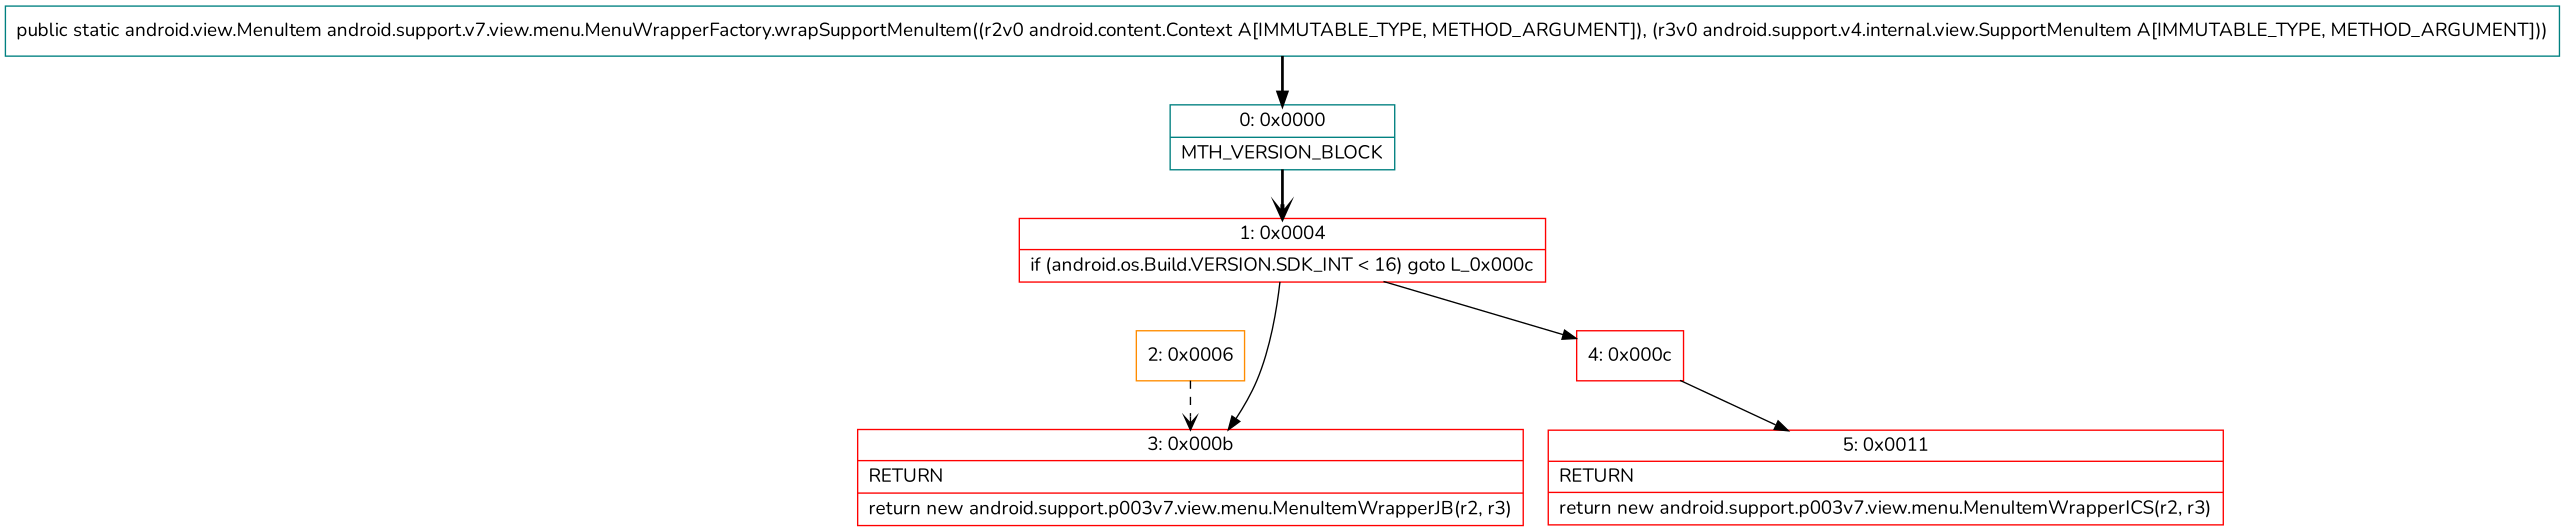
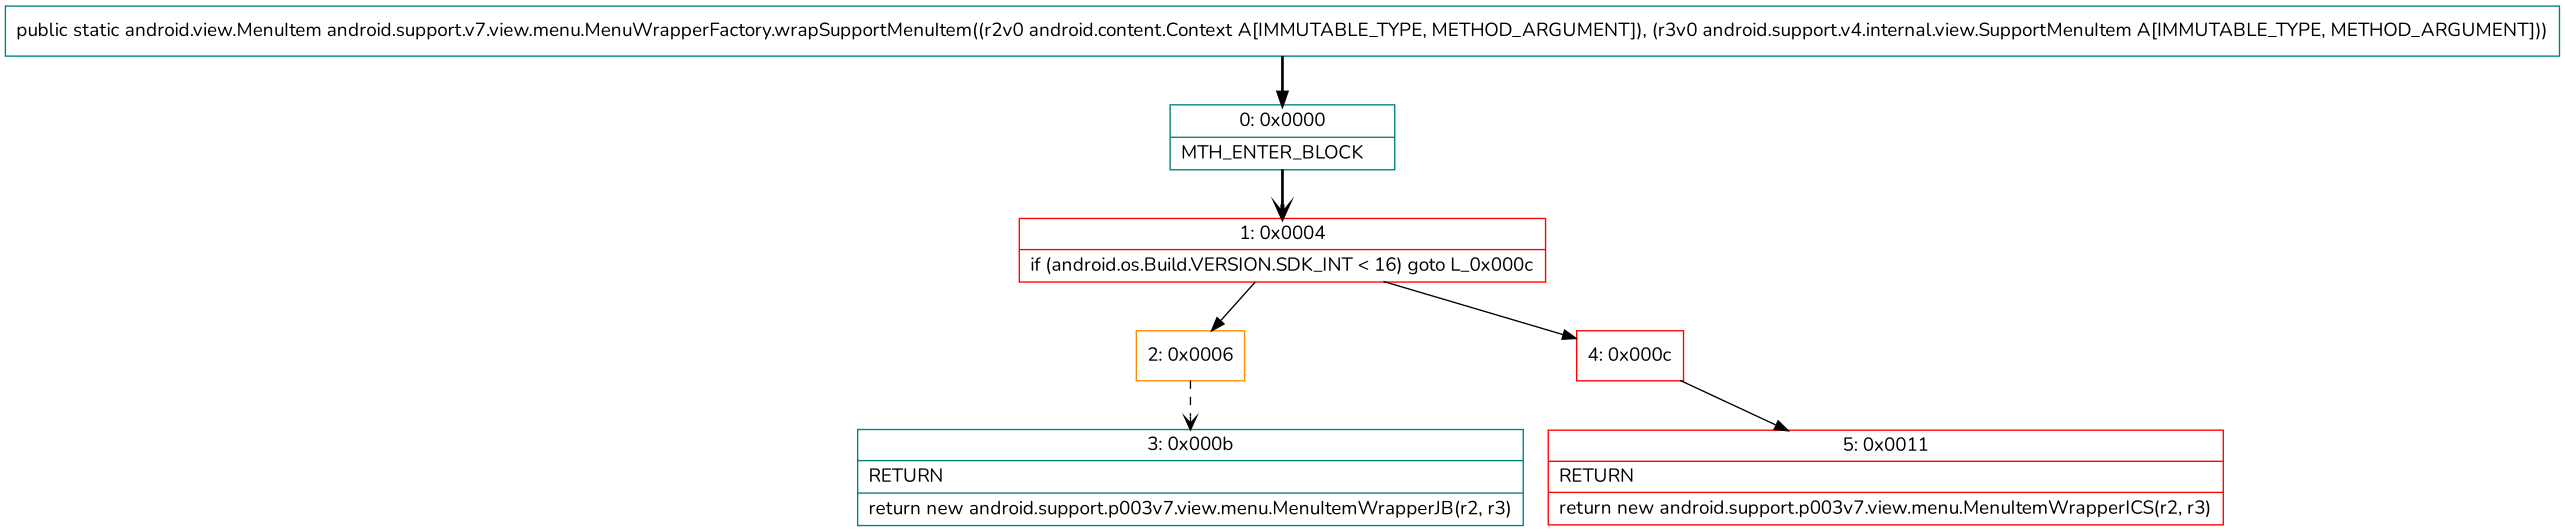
node "0: 0x0000": text "MTH_VERSION_BLOCK" -> "MTH_ENTER_BLOCK"
edge "1: 0x0004" -> "3: 0x000b": now "1: 0x0004" -> "2: 0x0006"
node "3: 0x000b": color red -> teal
